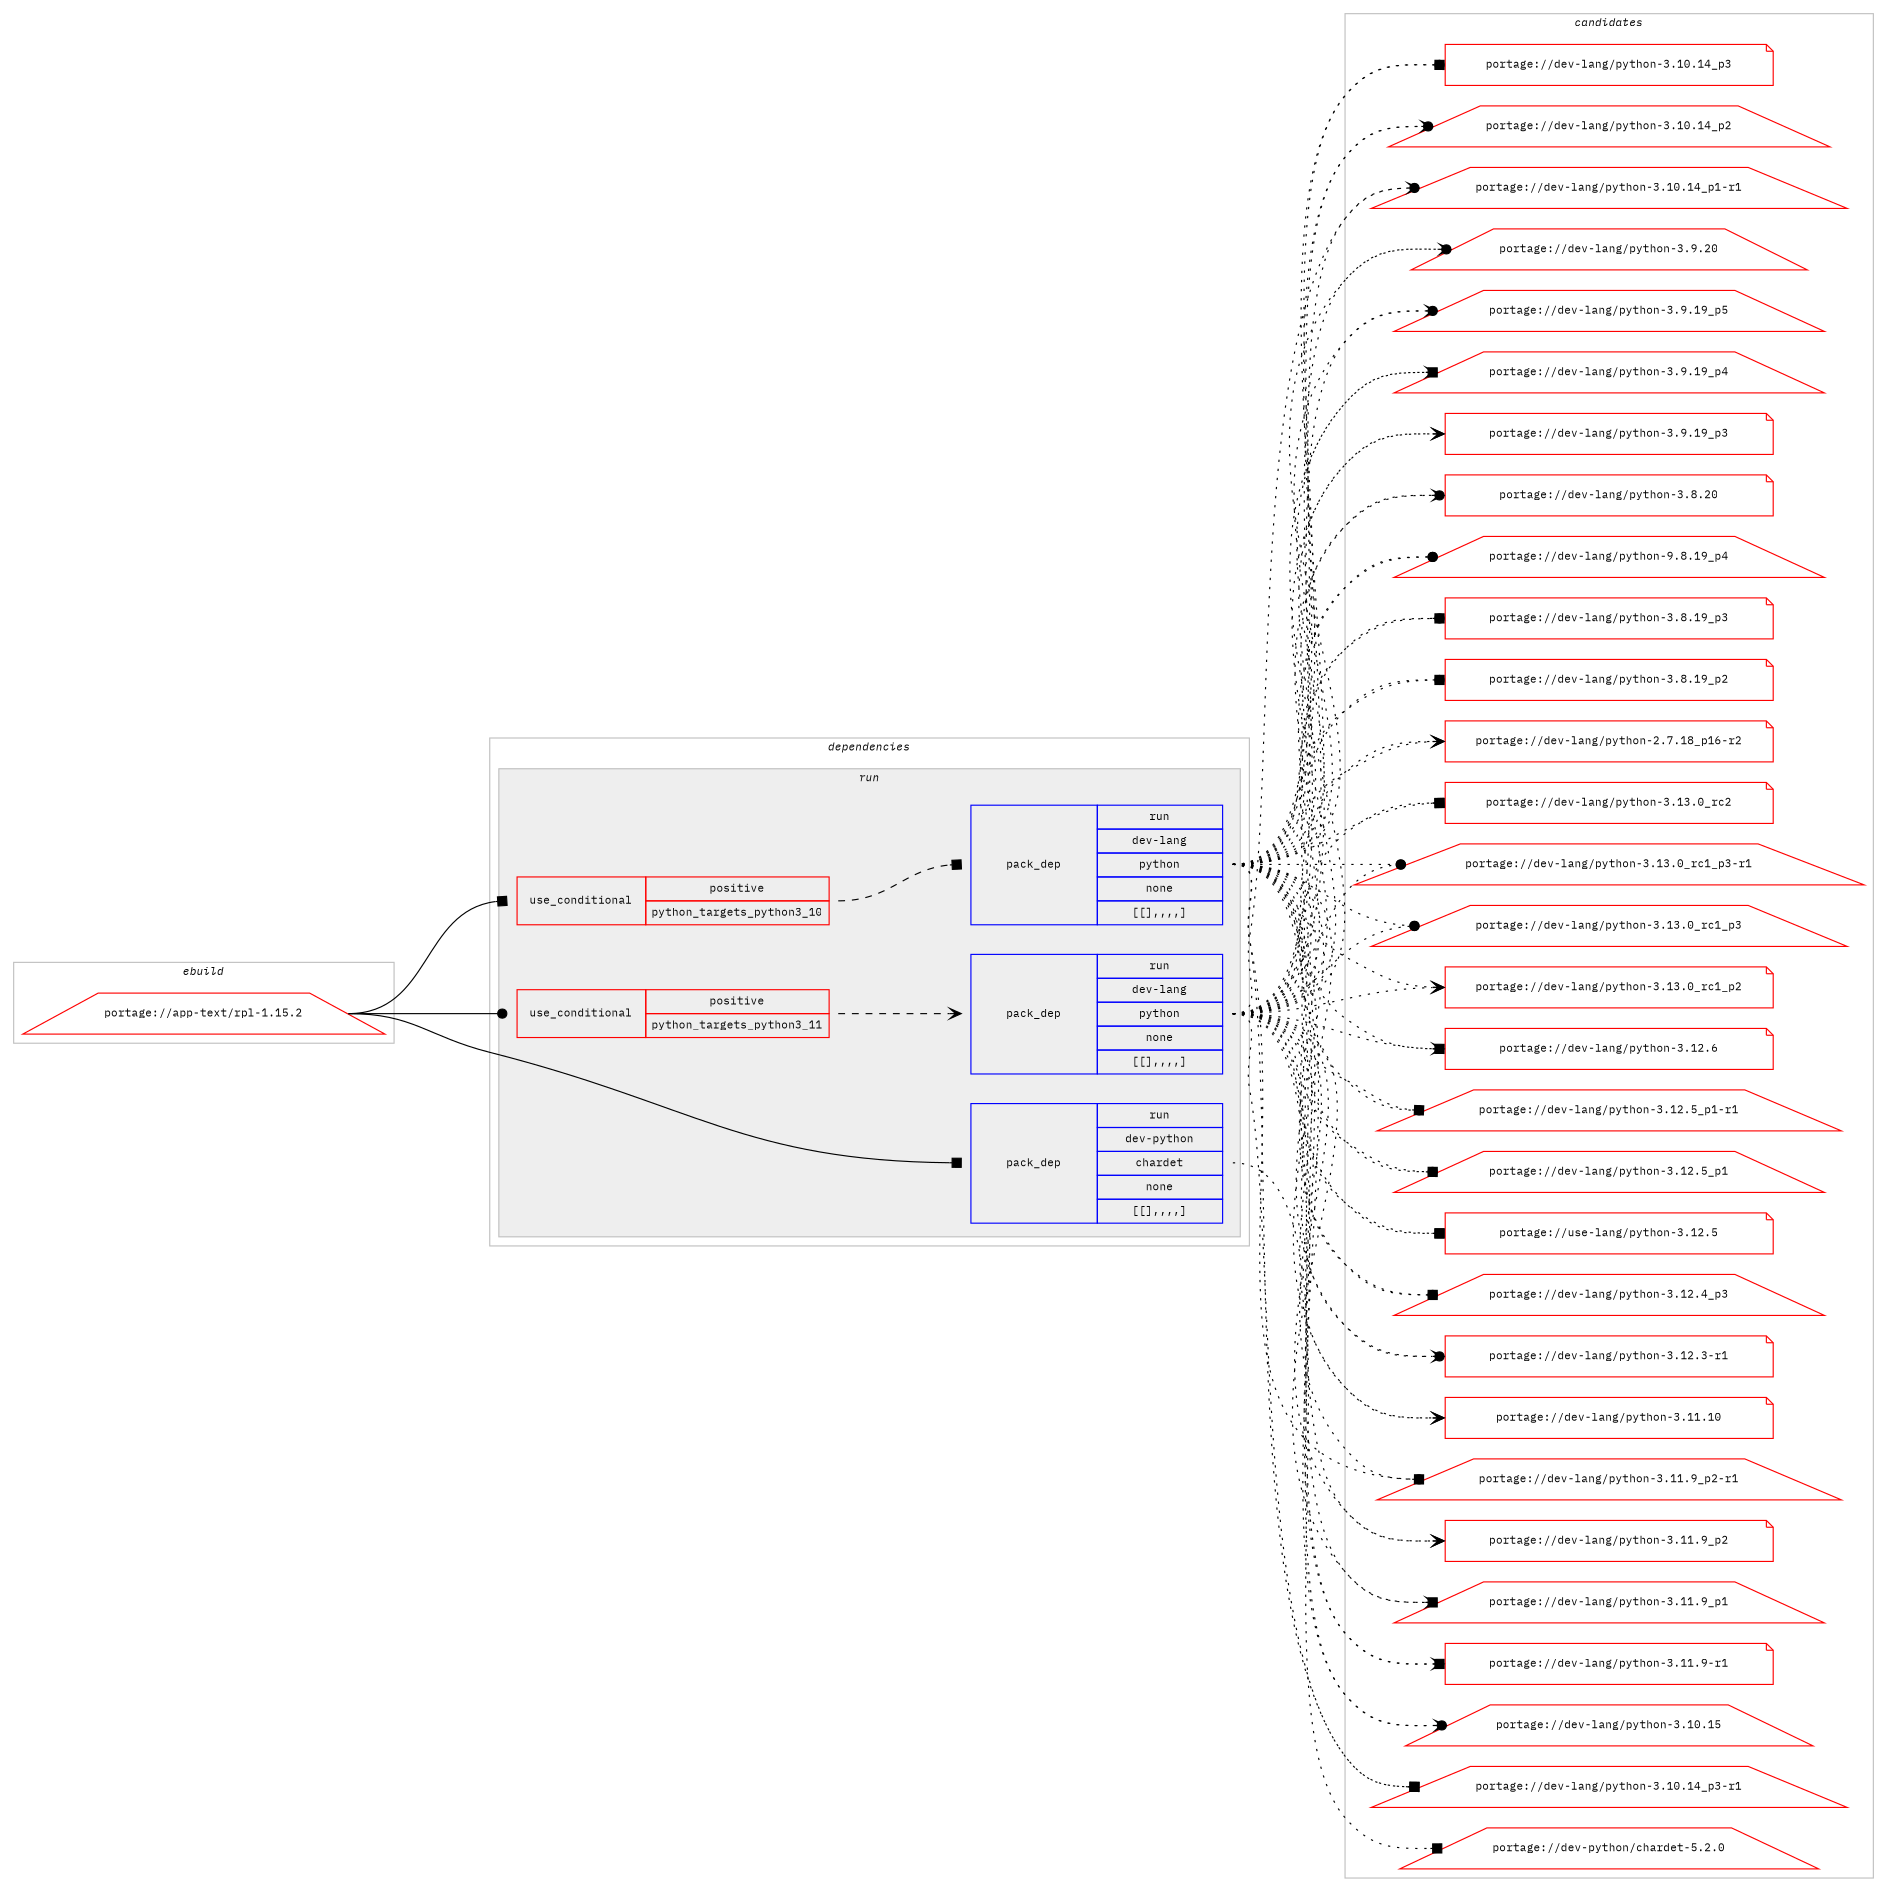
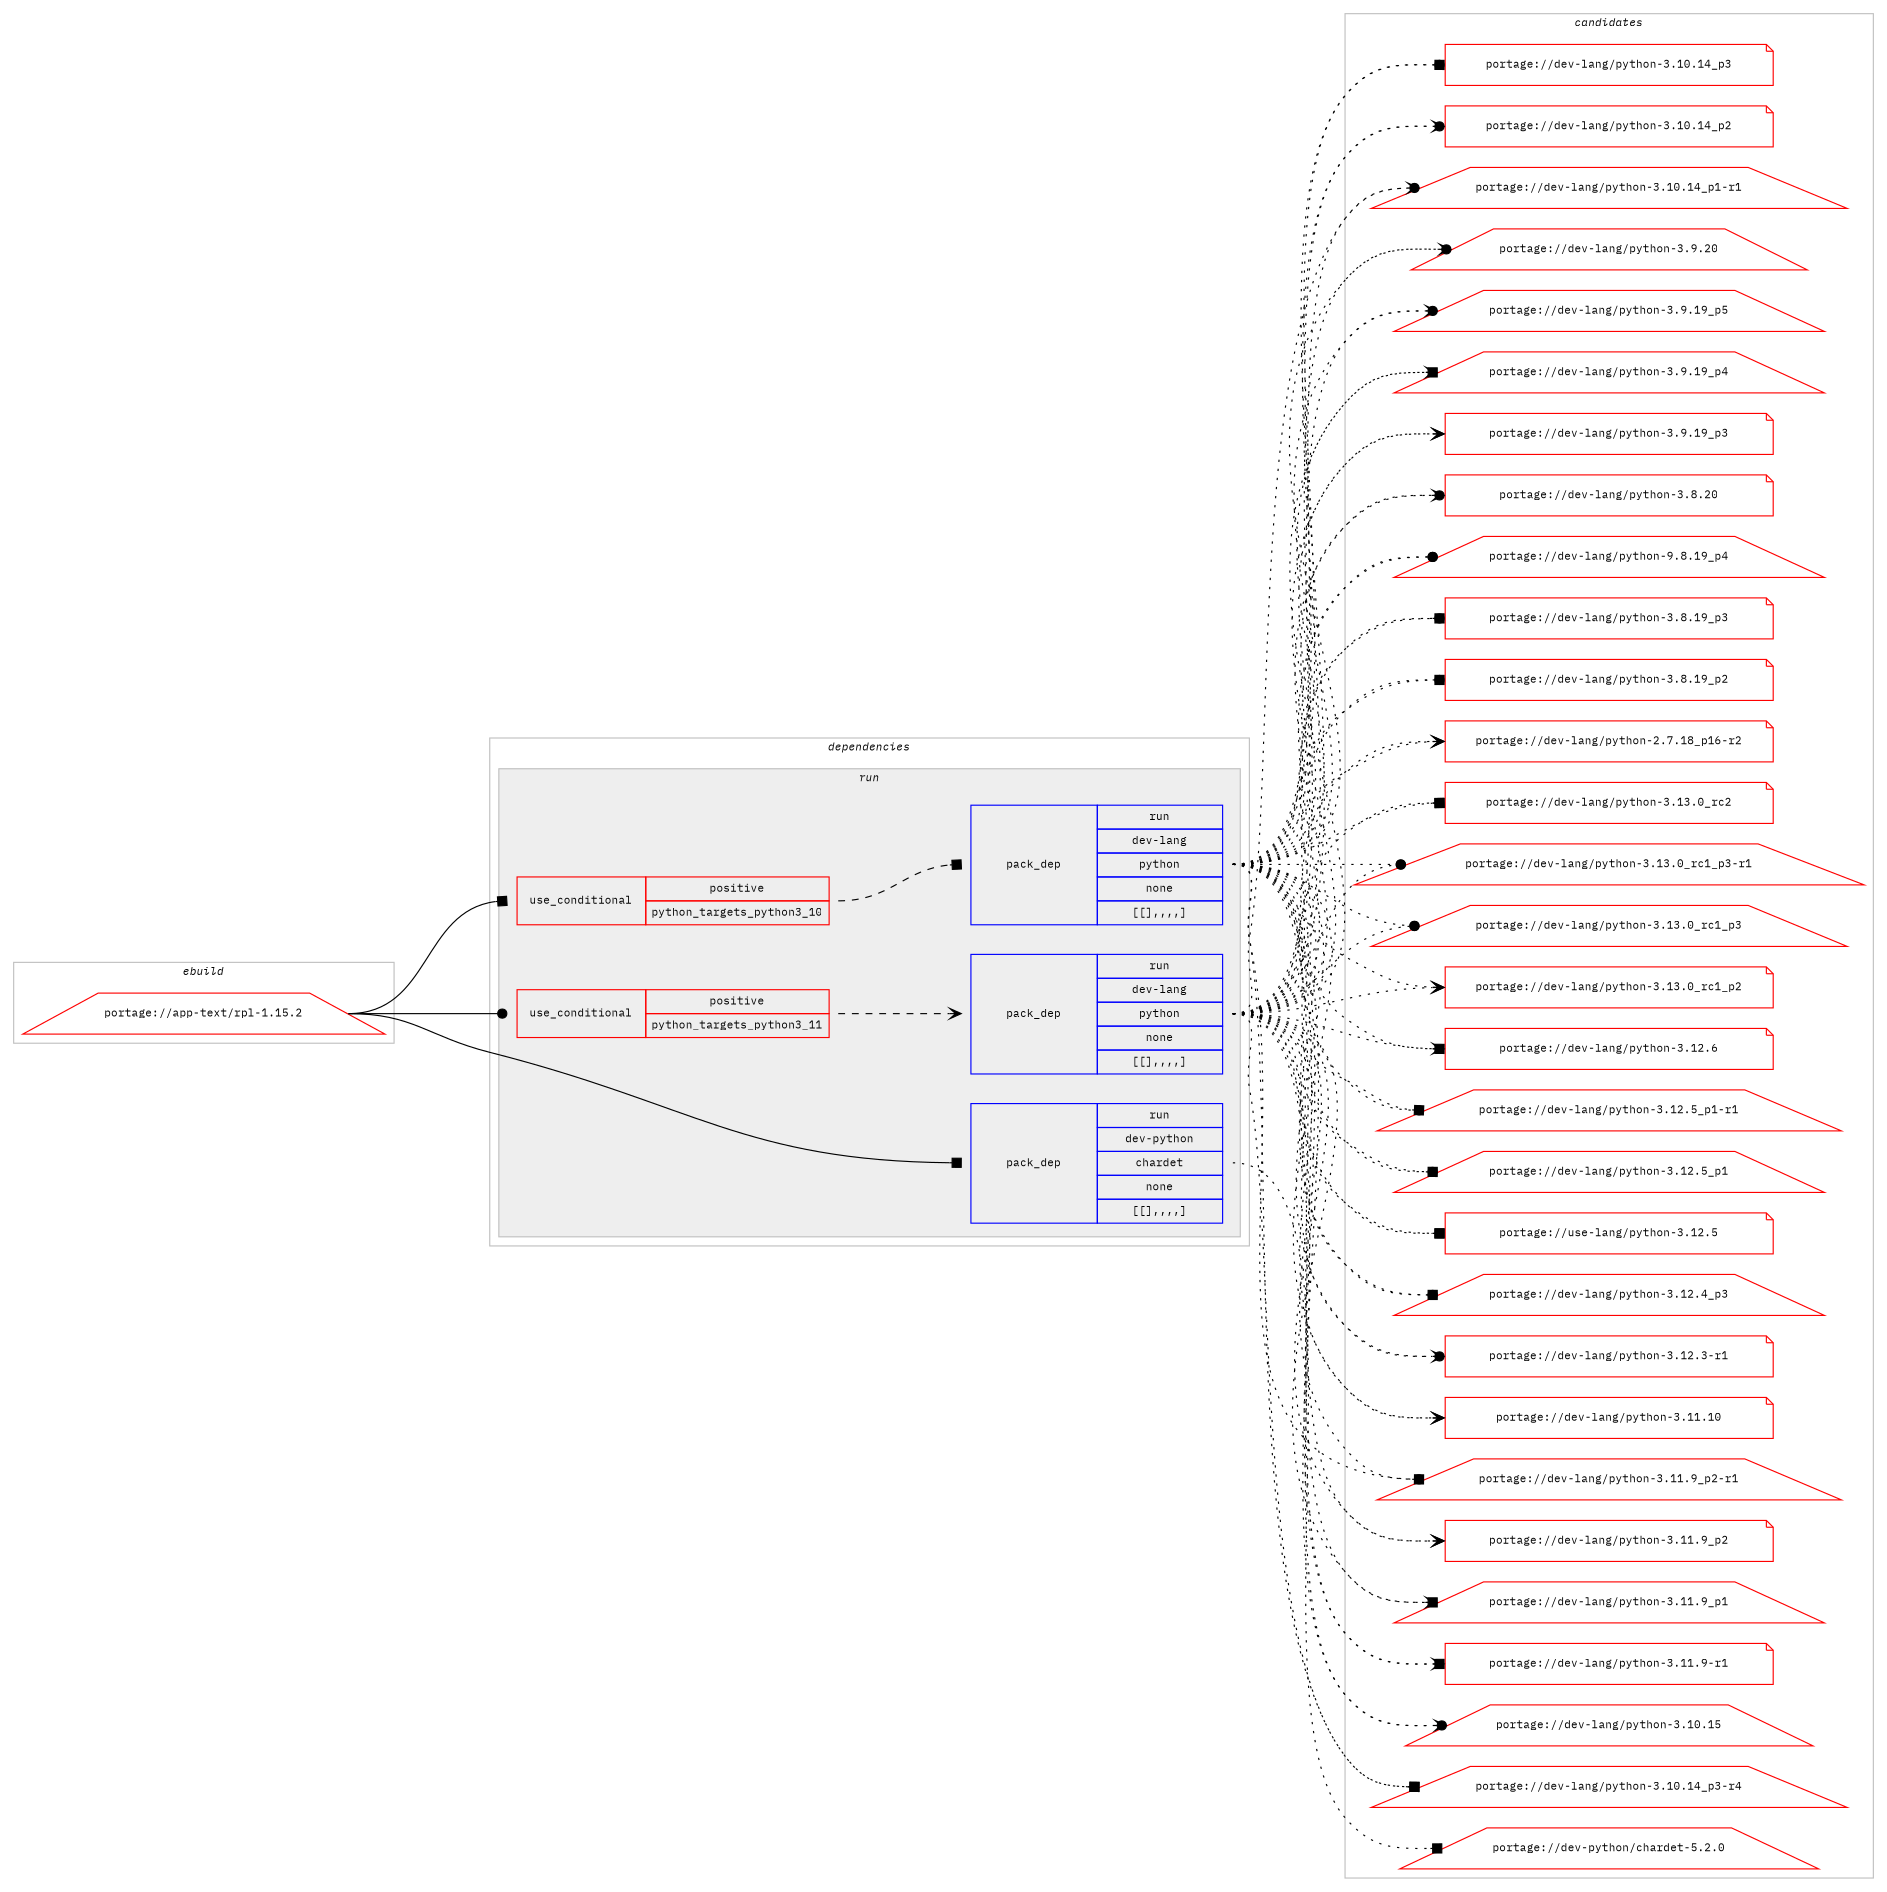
node "portage://dev-lang/python-3.10.14_p2": shape trapezium -> note
node "portage://dev-lang/python-3.10.14_p3-r1": label "portage://dev-lang/python-3.10.14_p3-r1" -> "portage://dev-lang/python-3.10.14_p3-r4"
